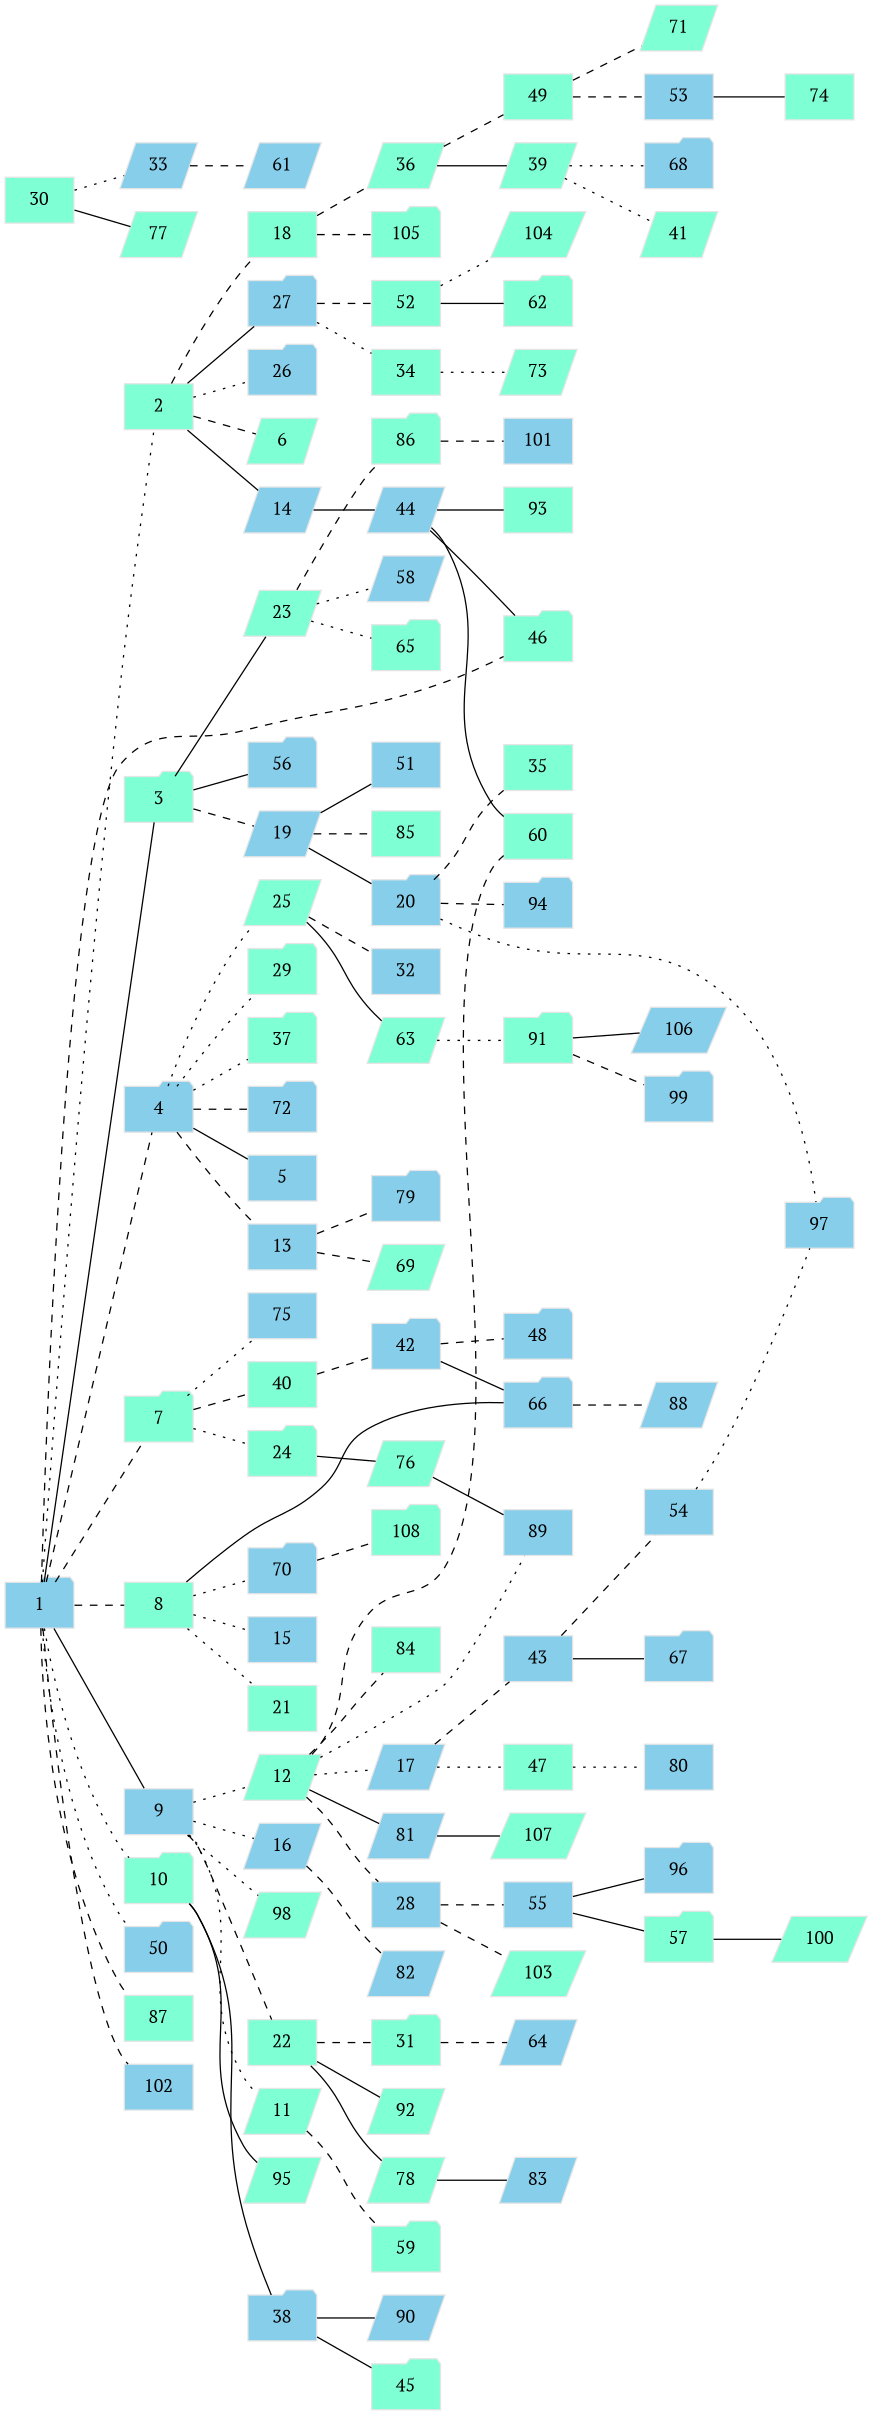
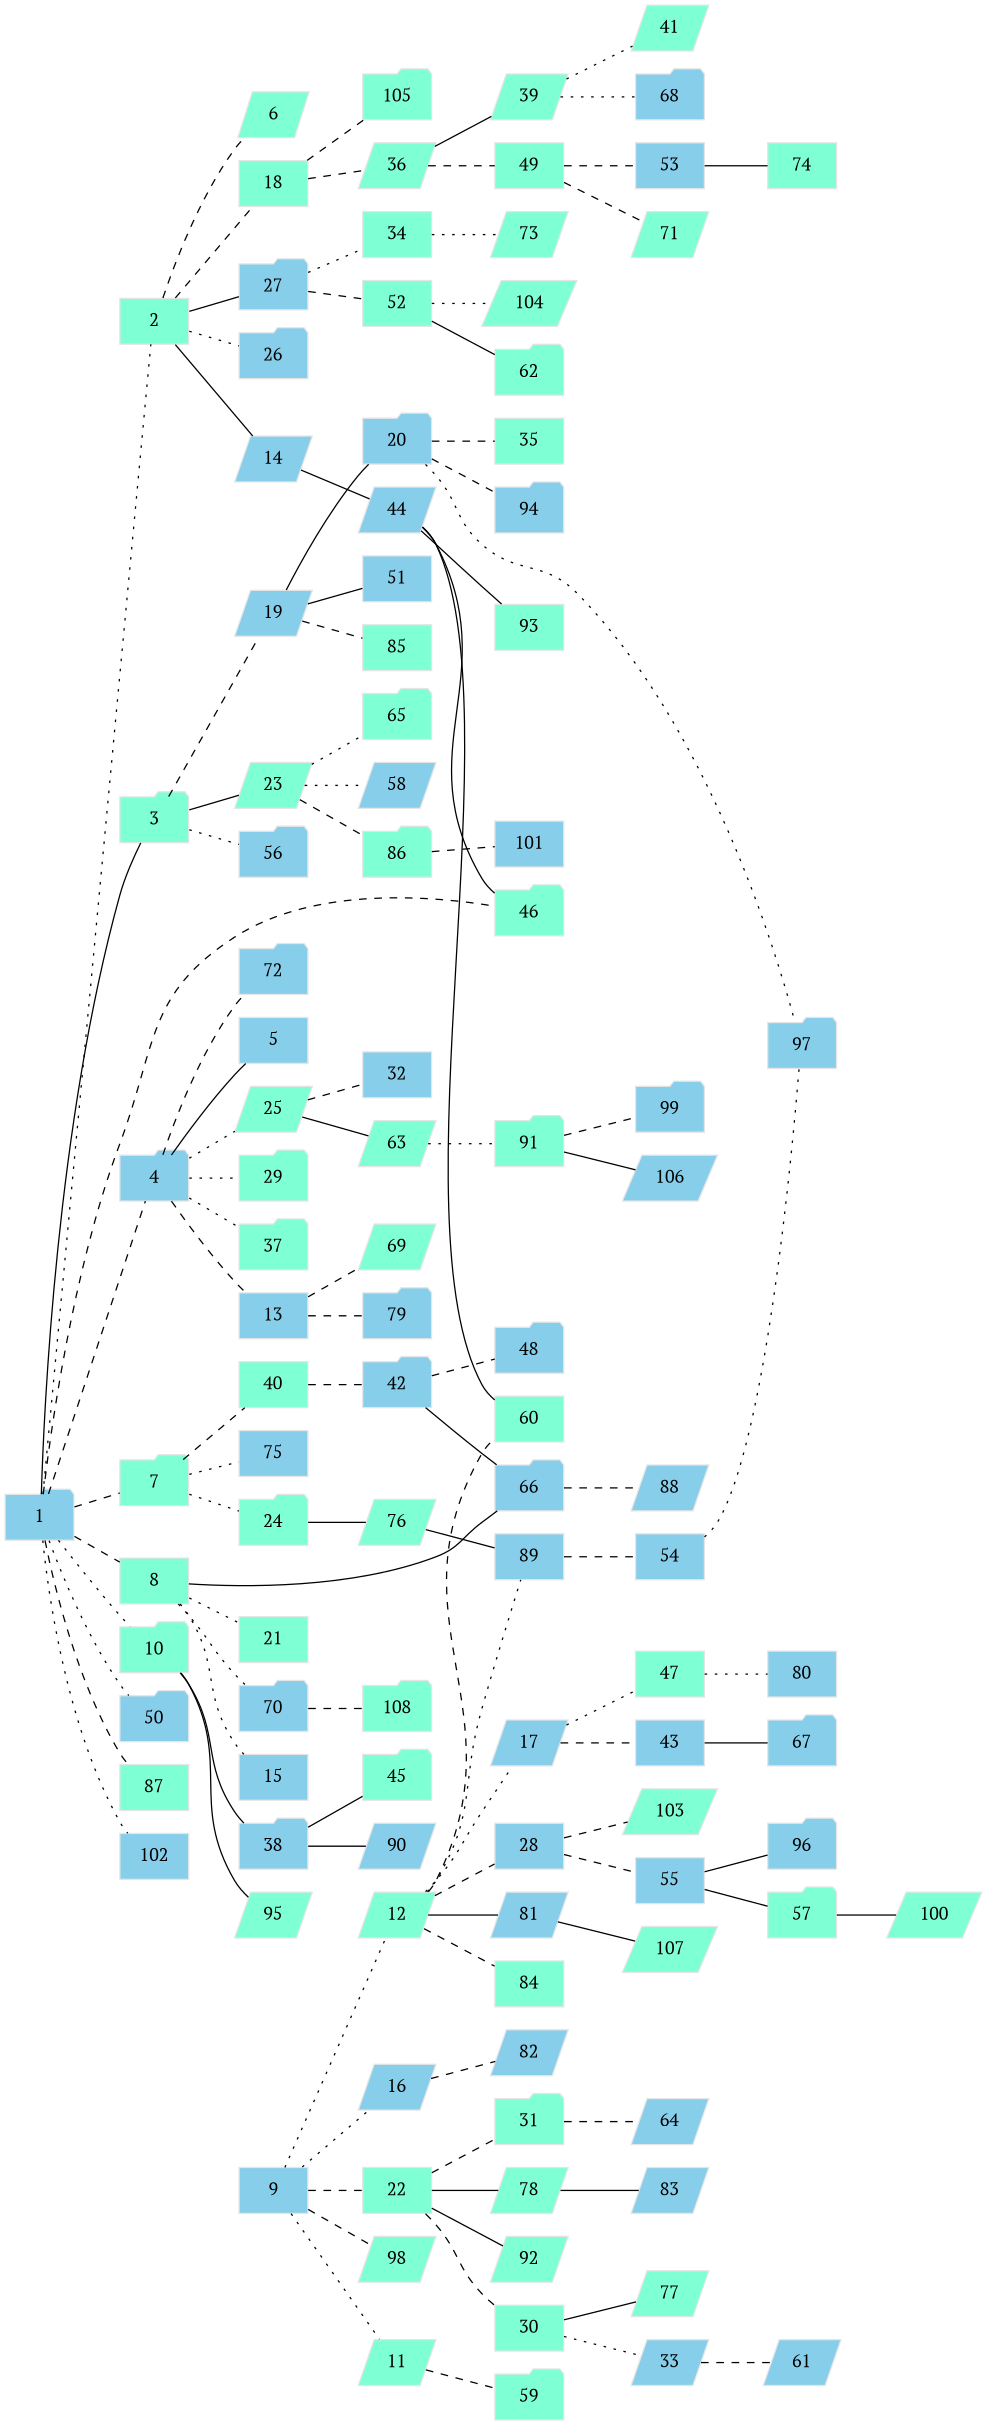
edge "56" -- "3": style solid -> dotted
edge "54" -- "43": now "54" -- "89"
edge "1" -- "9": removed
edge "9" -- "98": style dotted -> dashed
edge "1" -- "102": style dashed -> dotted
edge "22" -- "30": added
